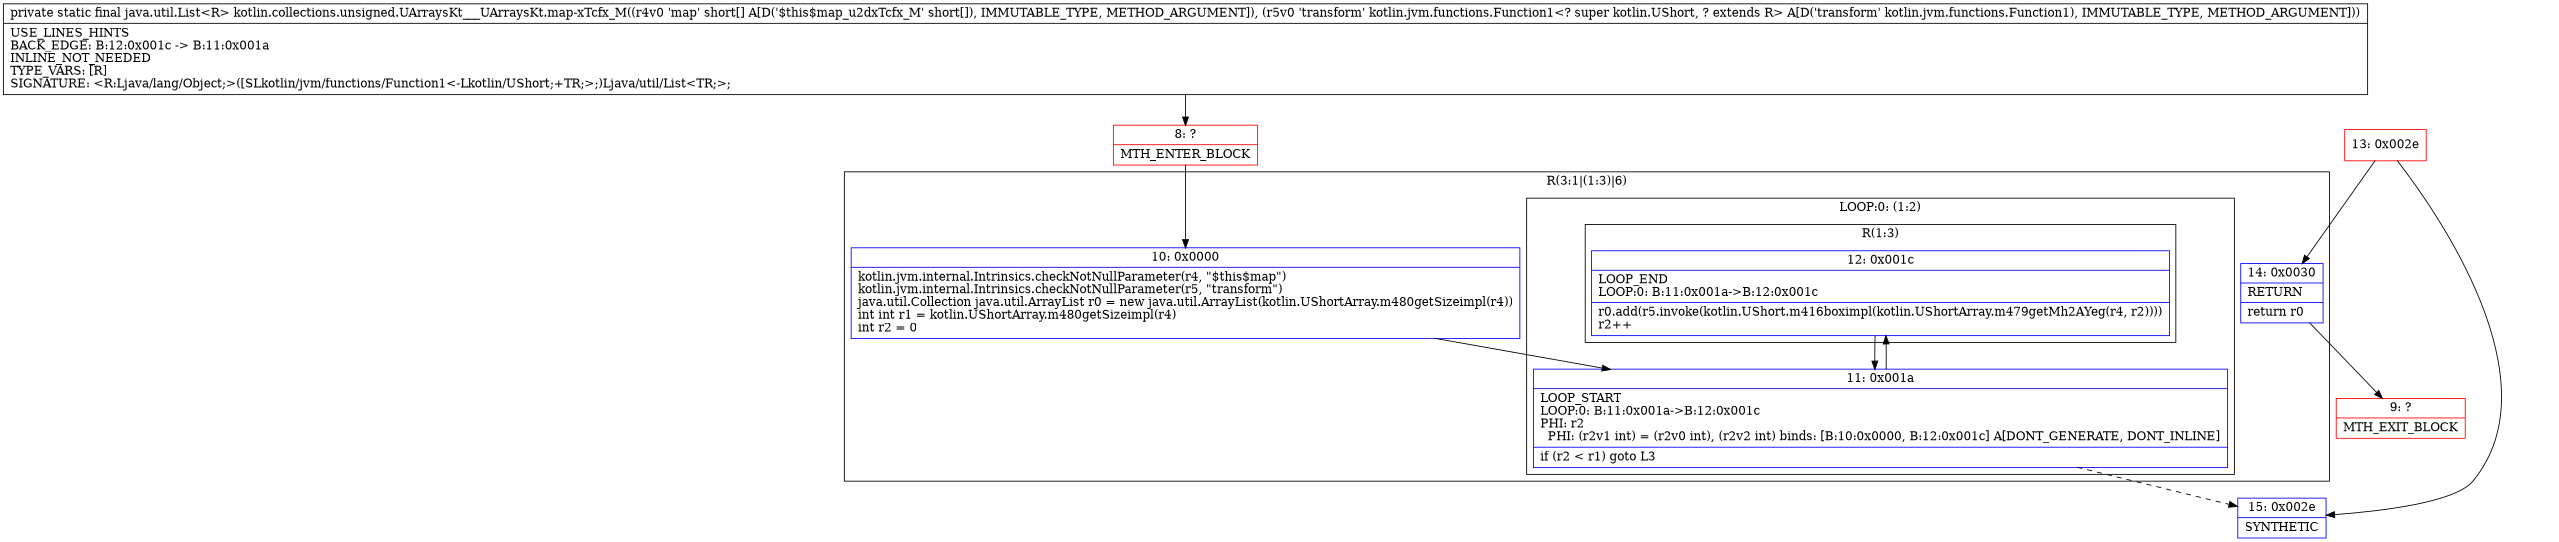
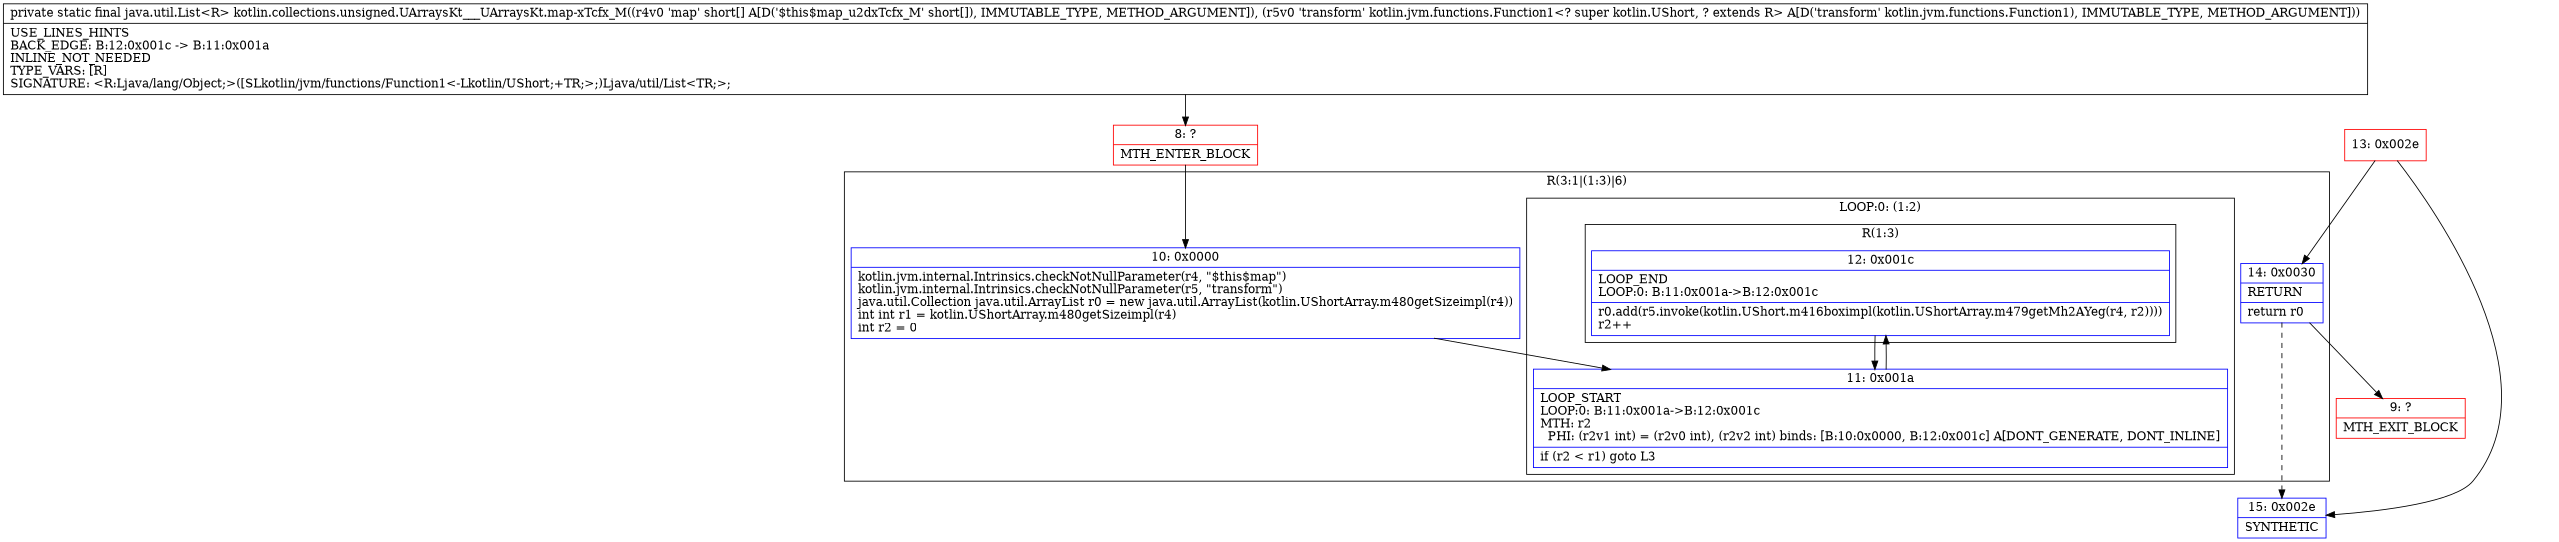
node "11: 0x001a": text "PHI: r2" -> "MTH: r2"
edge "11: 0x001a" -> "15: 0x002e": now "14: 0x0030" -> "15: 0x002e"
